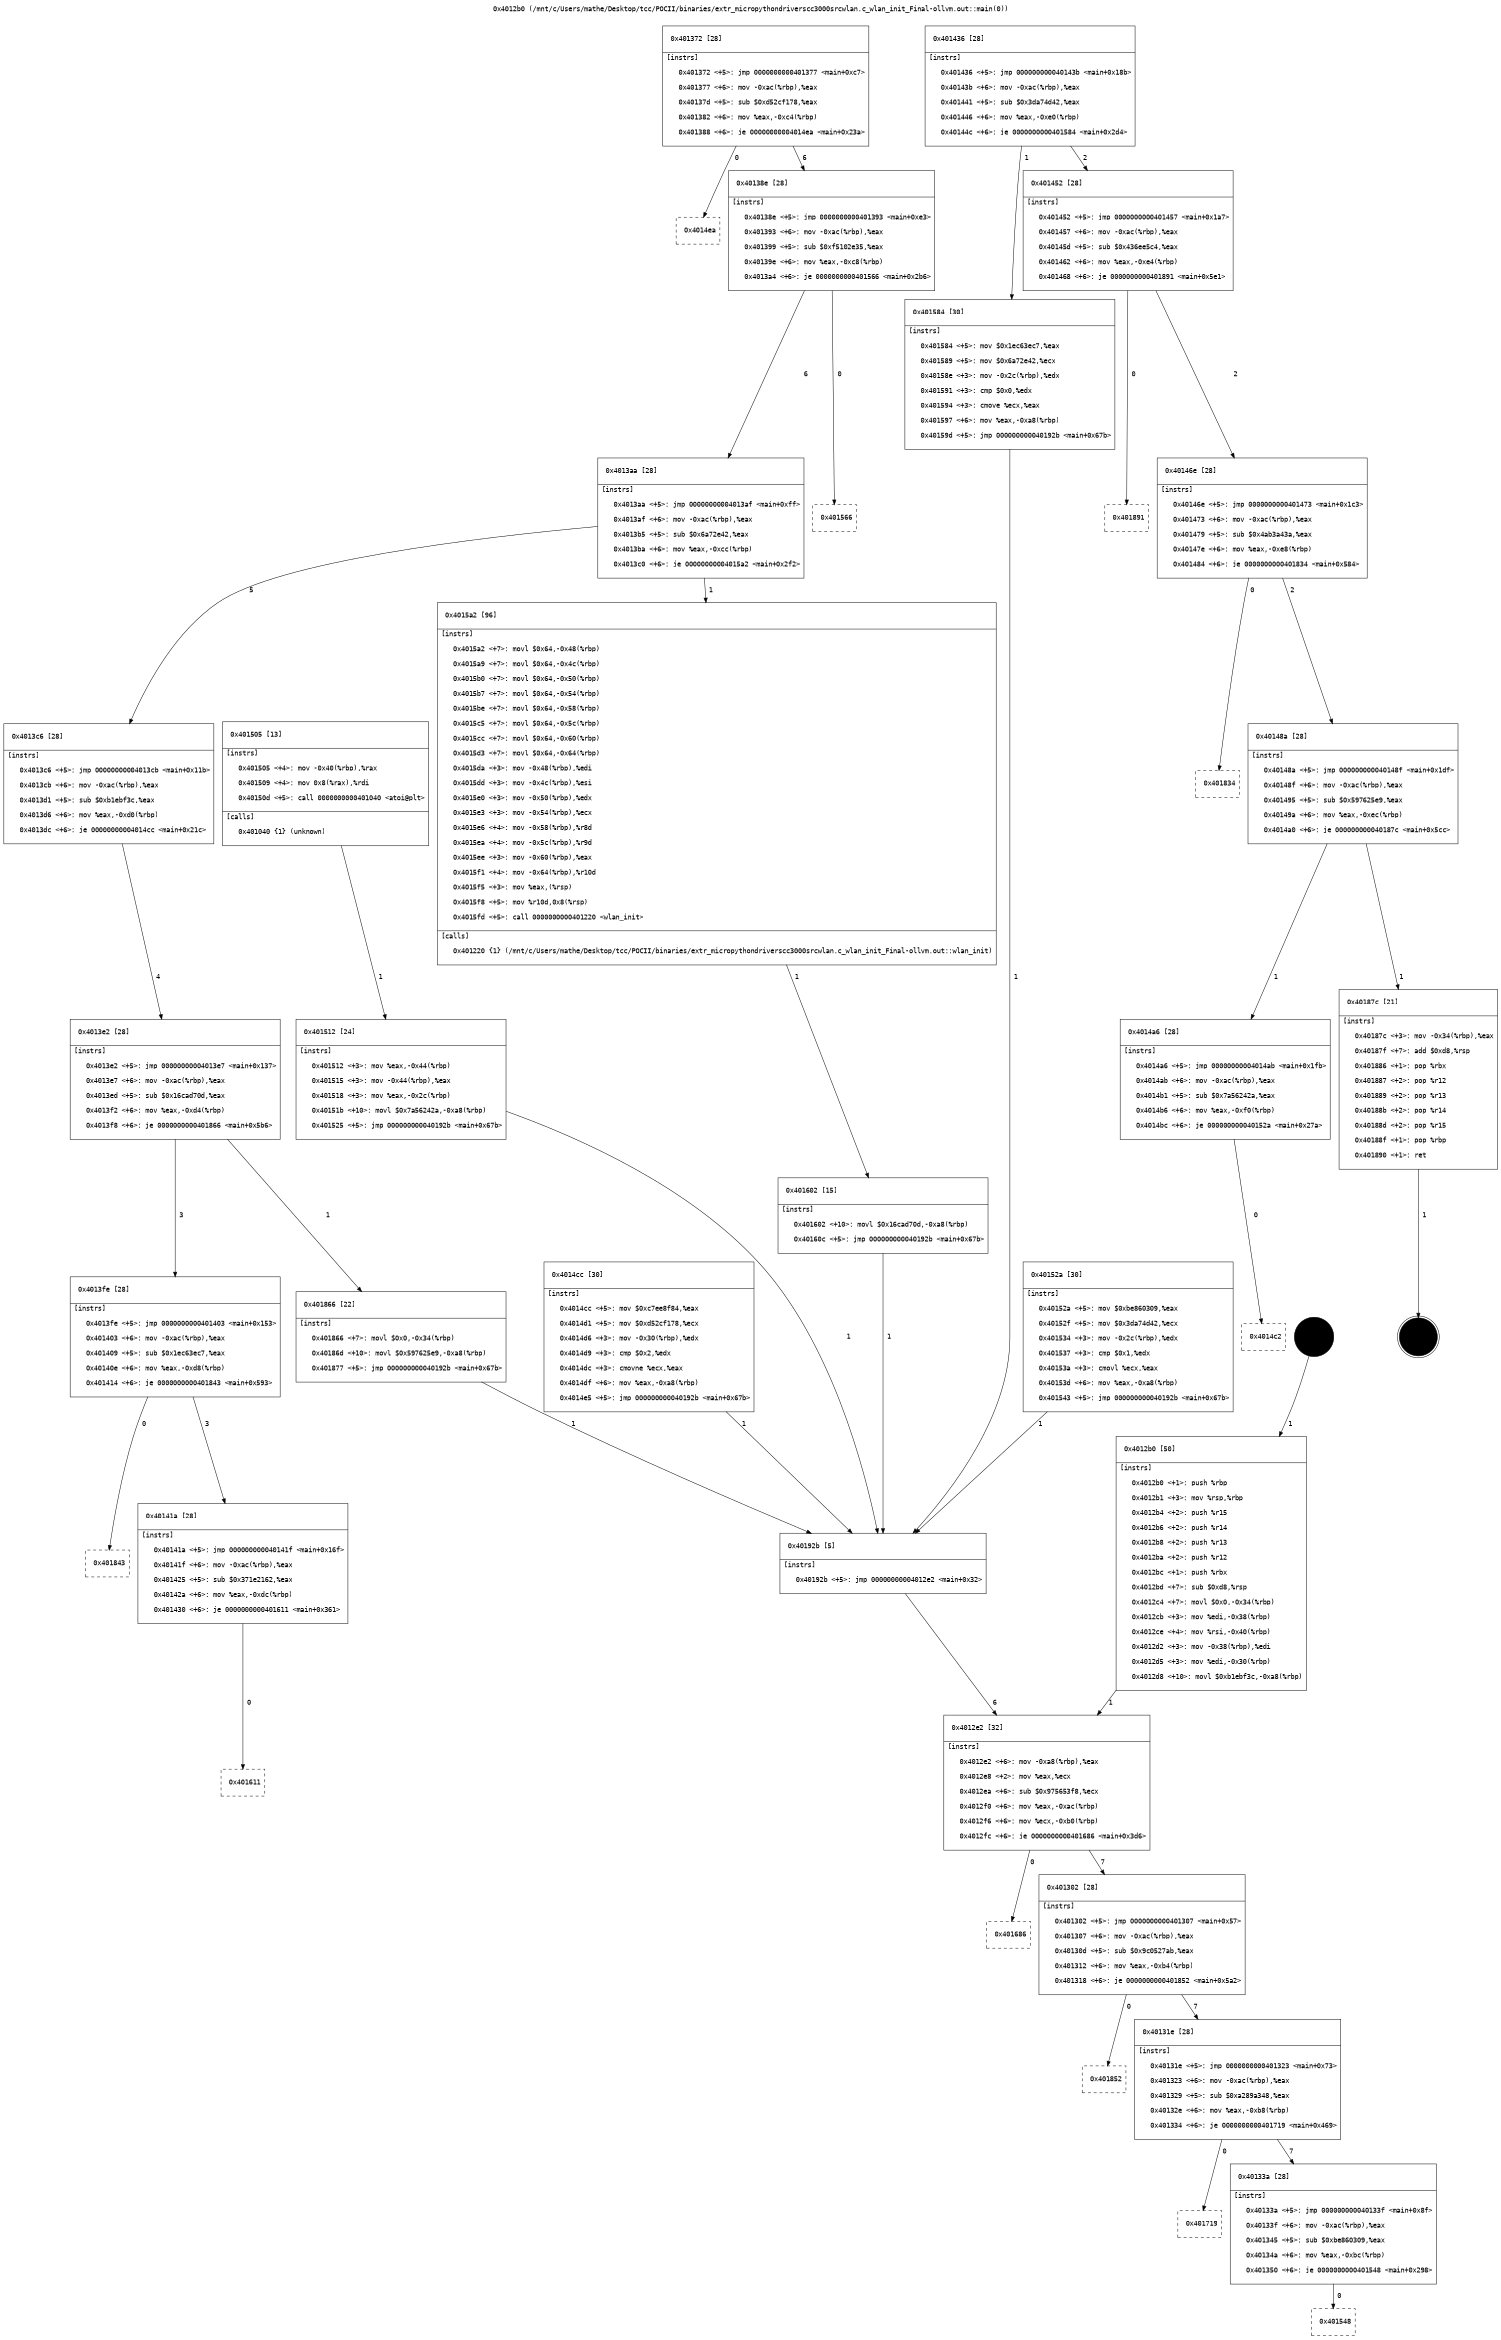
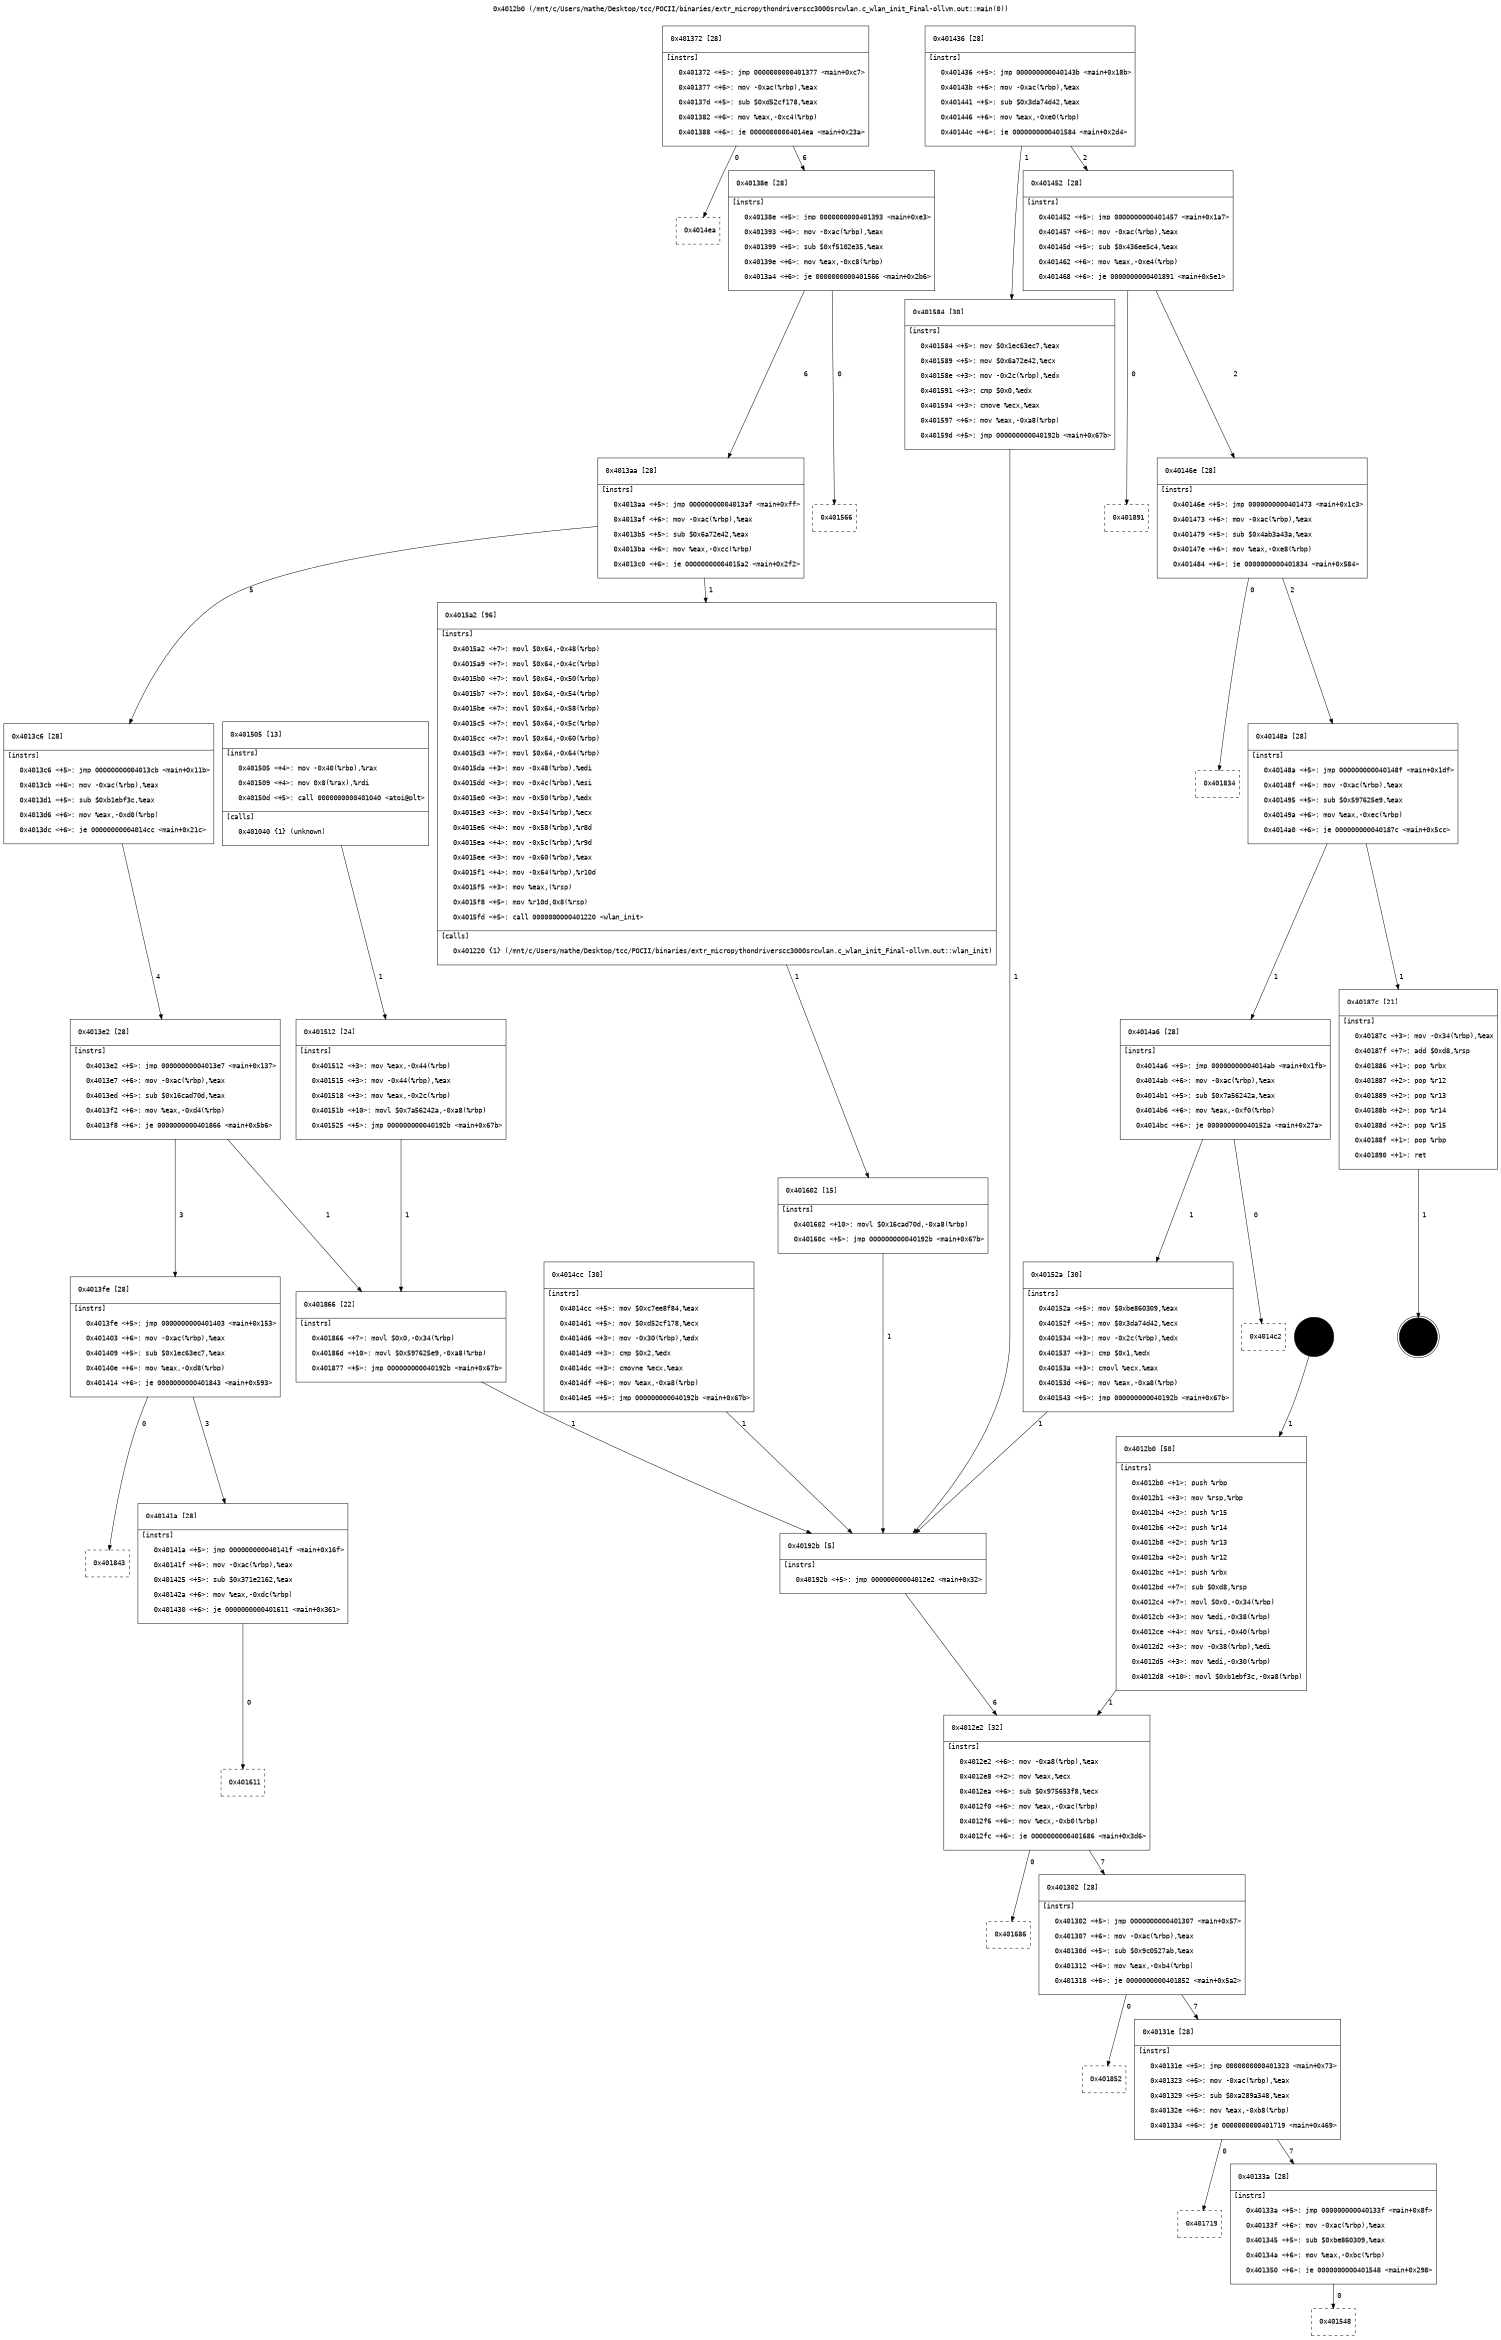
edge "0x4014a6 [28]" -> "0x40152a [30]": added, label "1"
edge "0x401512 [24]" -> "0x40192b [5]": now "0x401512 [24]" -> "0x401866 [22]"
